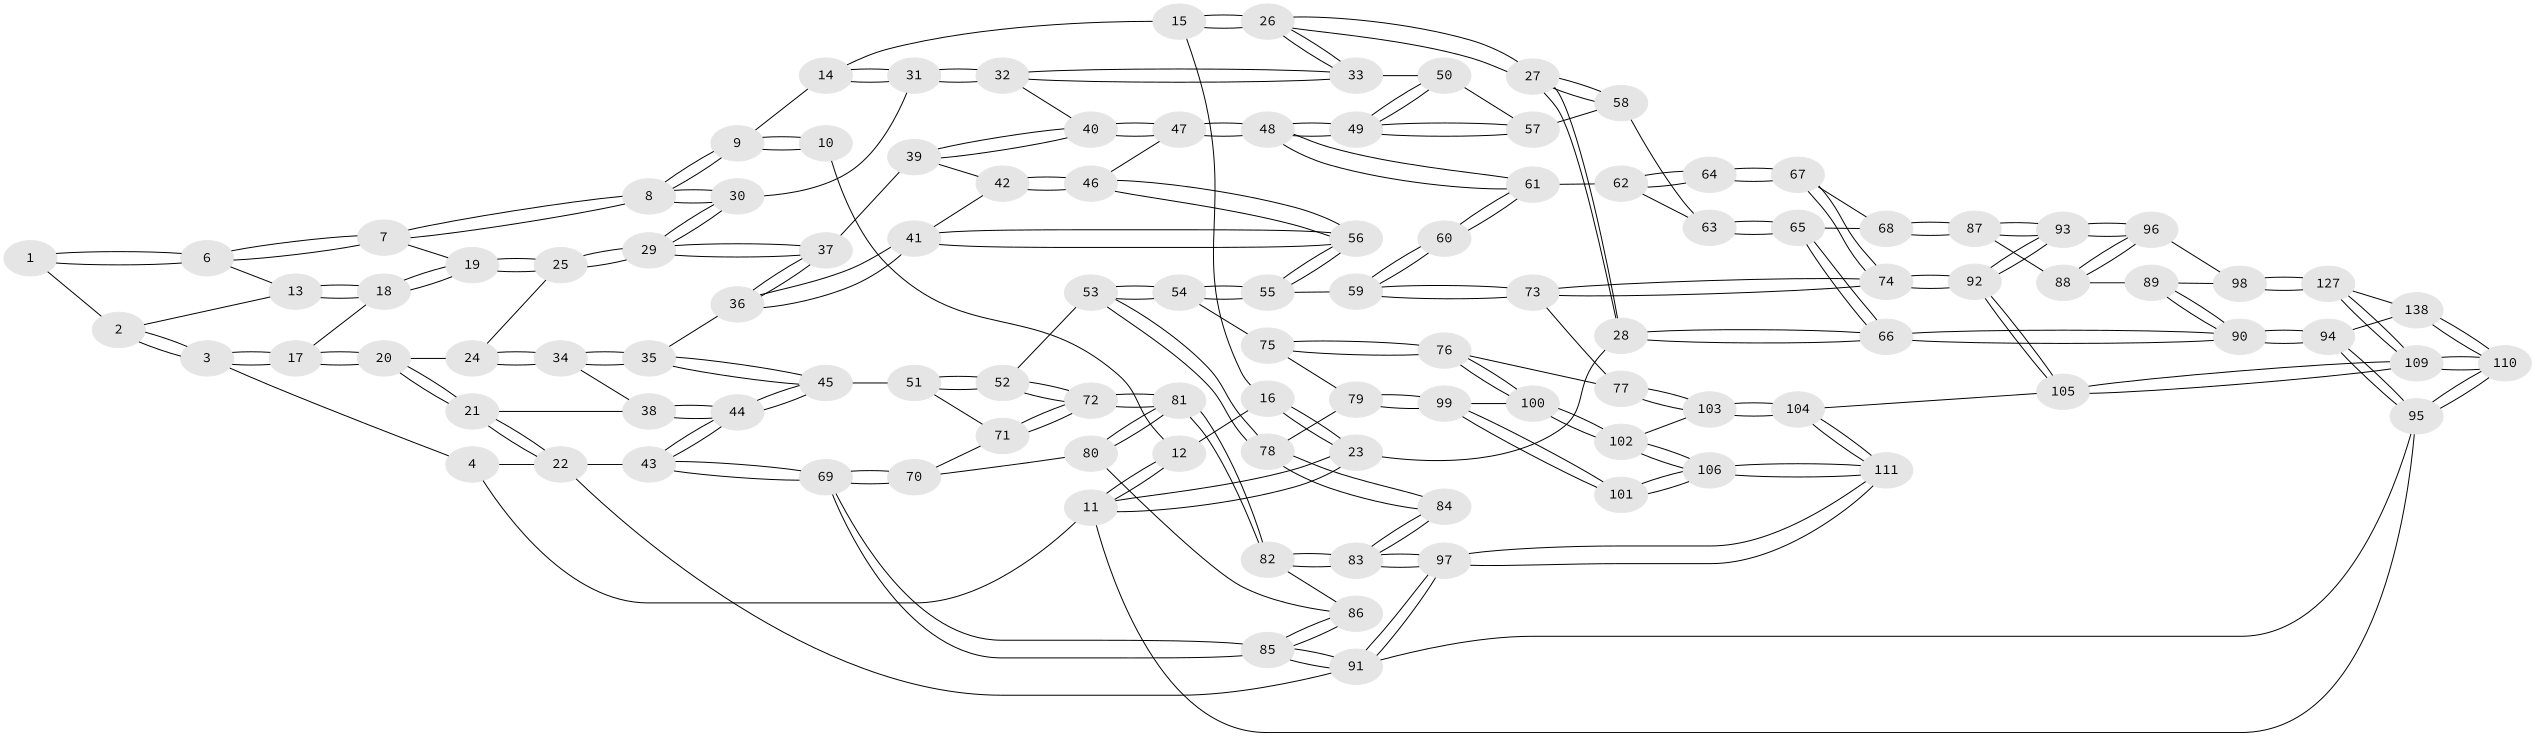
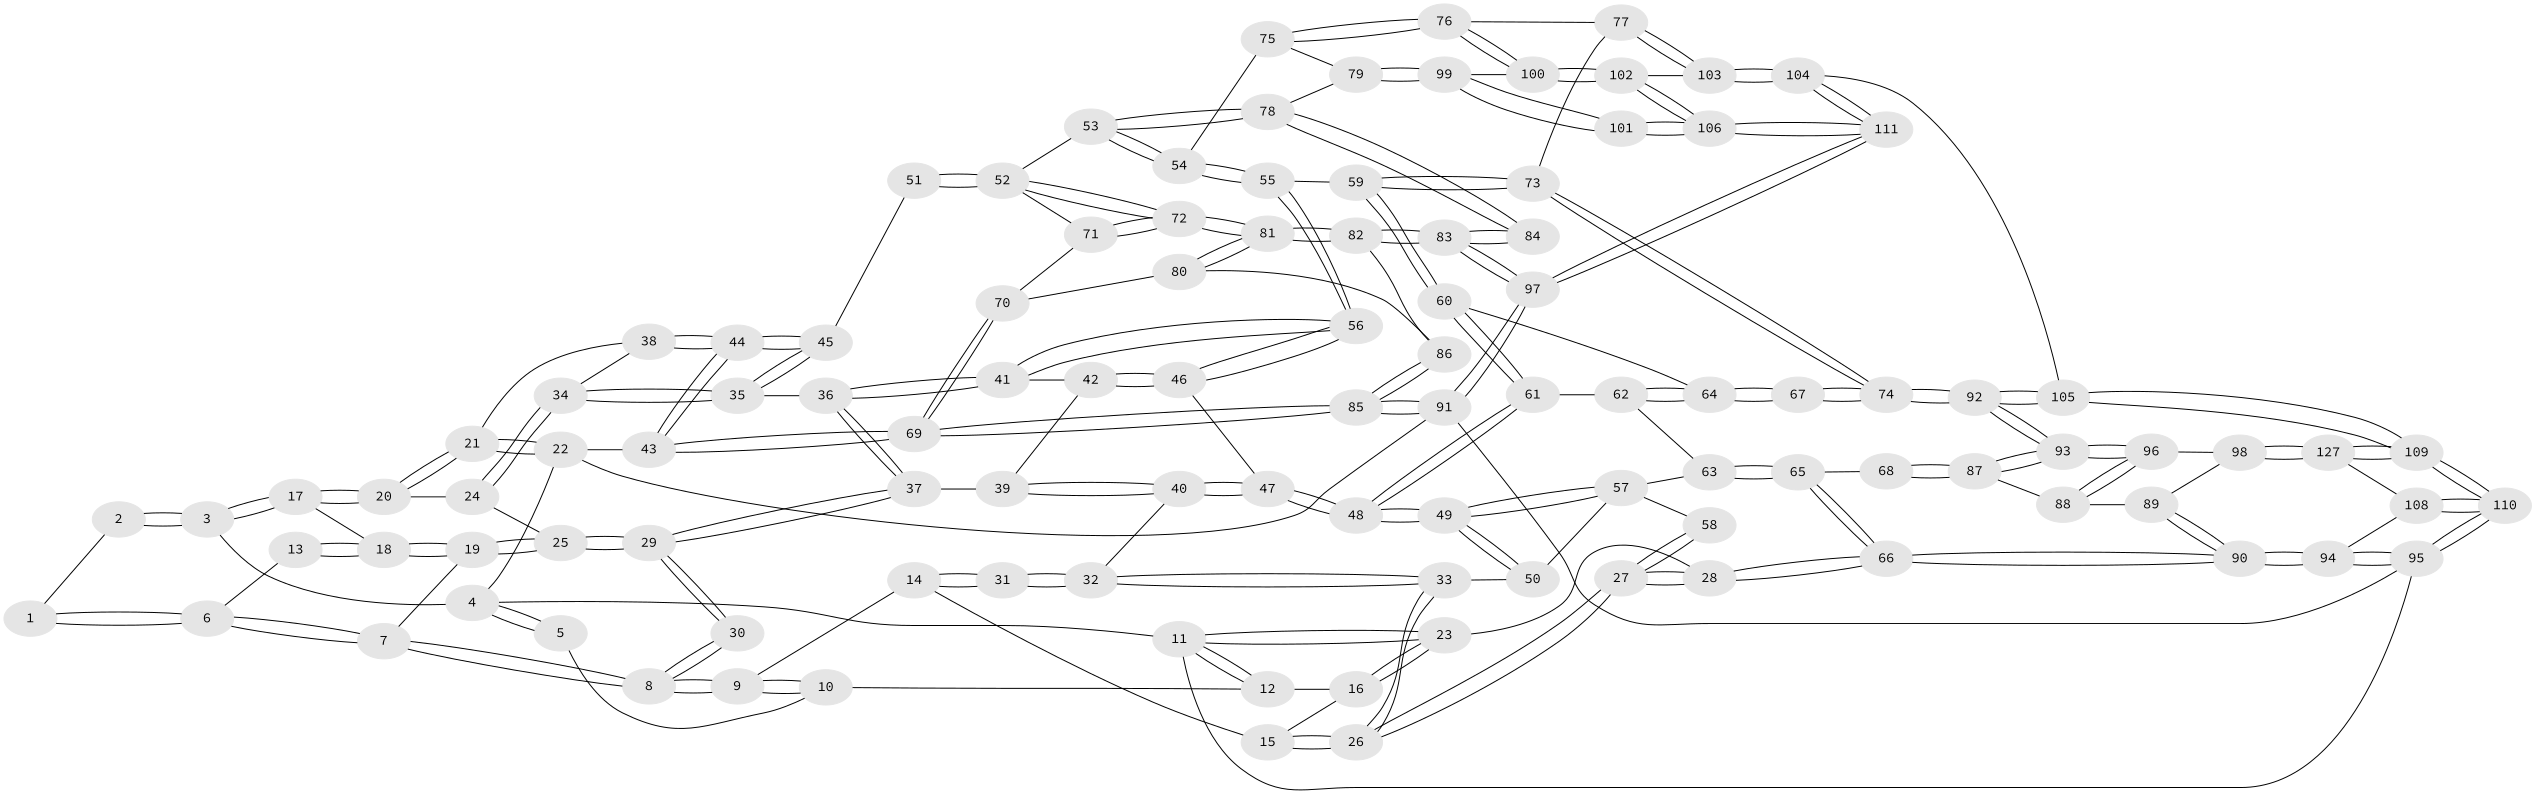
edge "58" -- "63": now "57" -- "63"
edge "31" -- "30": removed
edge "67" -- "68": removed
node "138": label "138" -> "108"
edge "13" -- "2": removed
edge "60" -- "64": added
edge "51" -- "71": now "52" -- "71"
node "5": added
